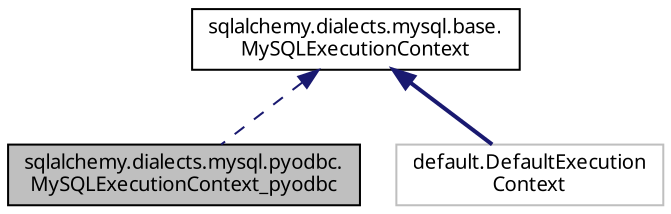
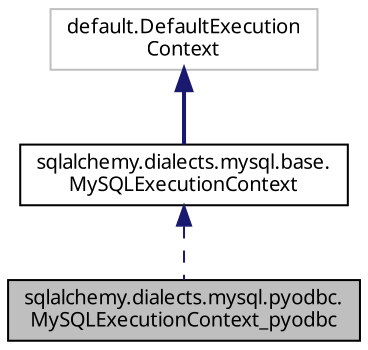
edge "default.DefaultExecution Context" -> "sqlalchemy.dialects.mysql.base. MySQLExecutionContext": reversed
